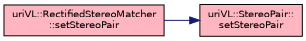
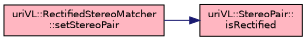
node "uriVL::StereoPair:: setStereoPair": label "uriVL::StereoPair:: setStereoPair" -> "uriVL::StereoPair:: isRectified"
